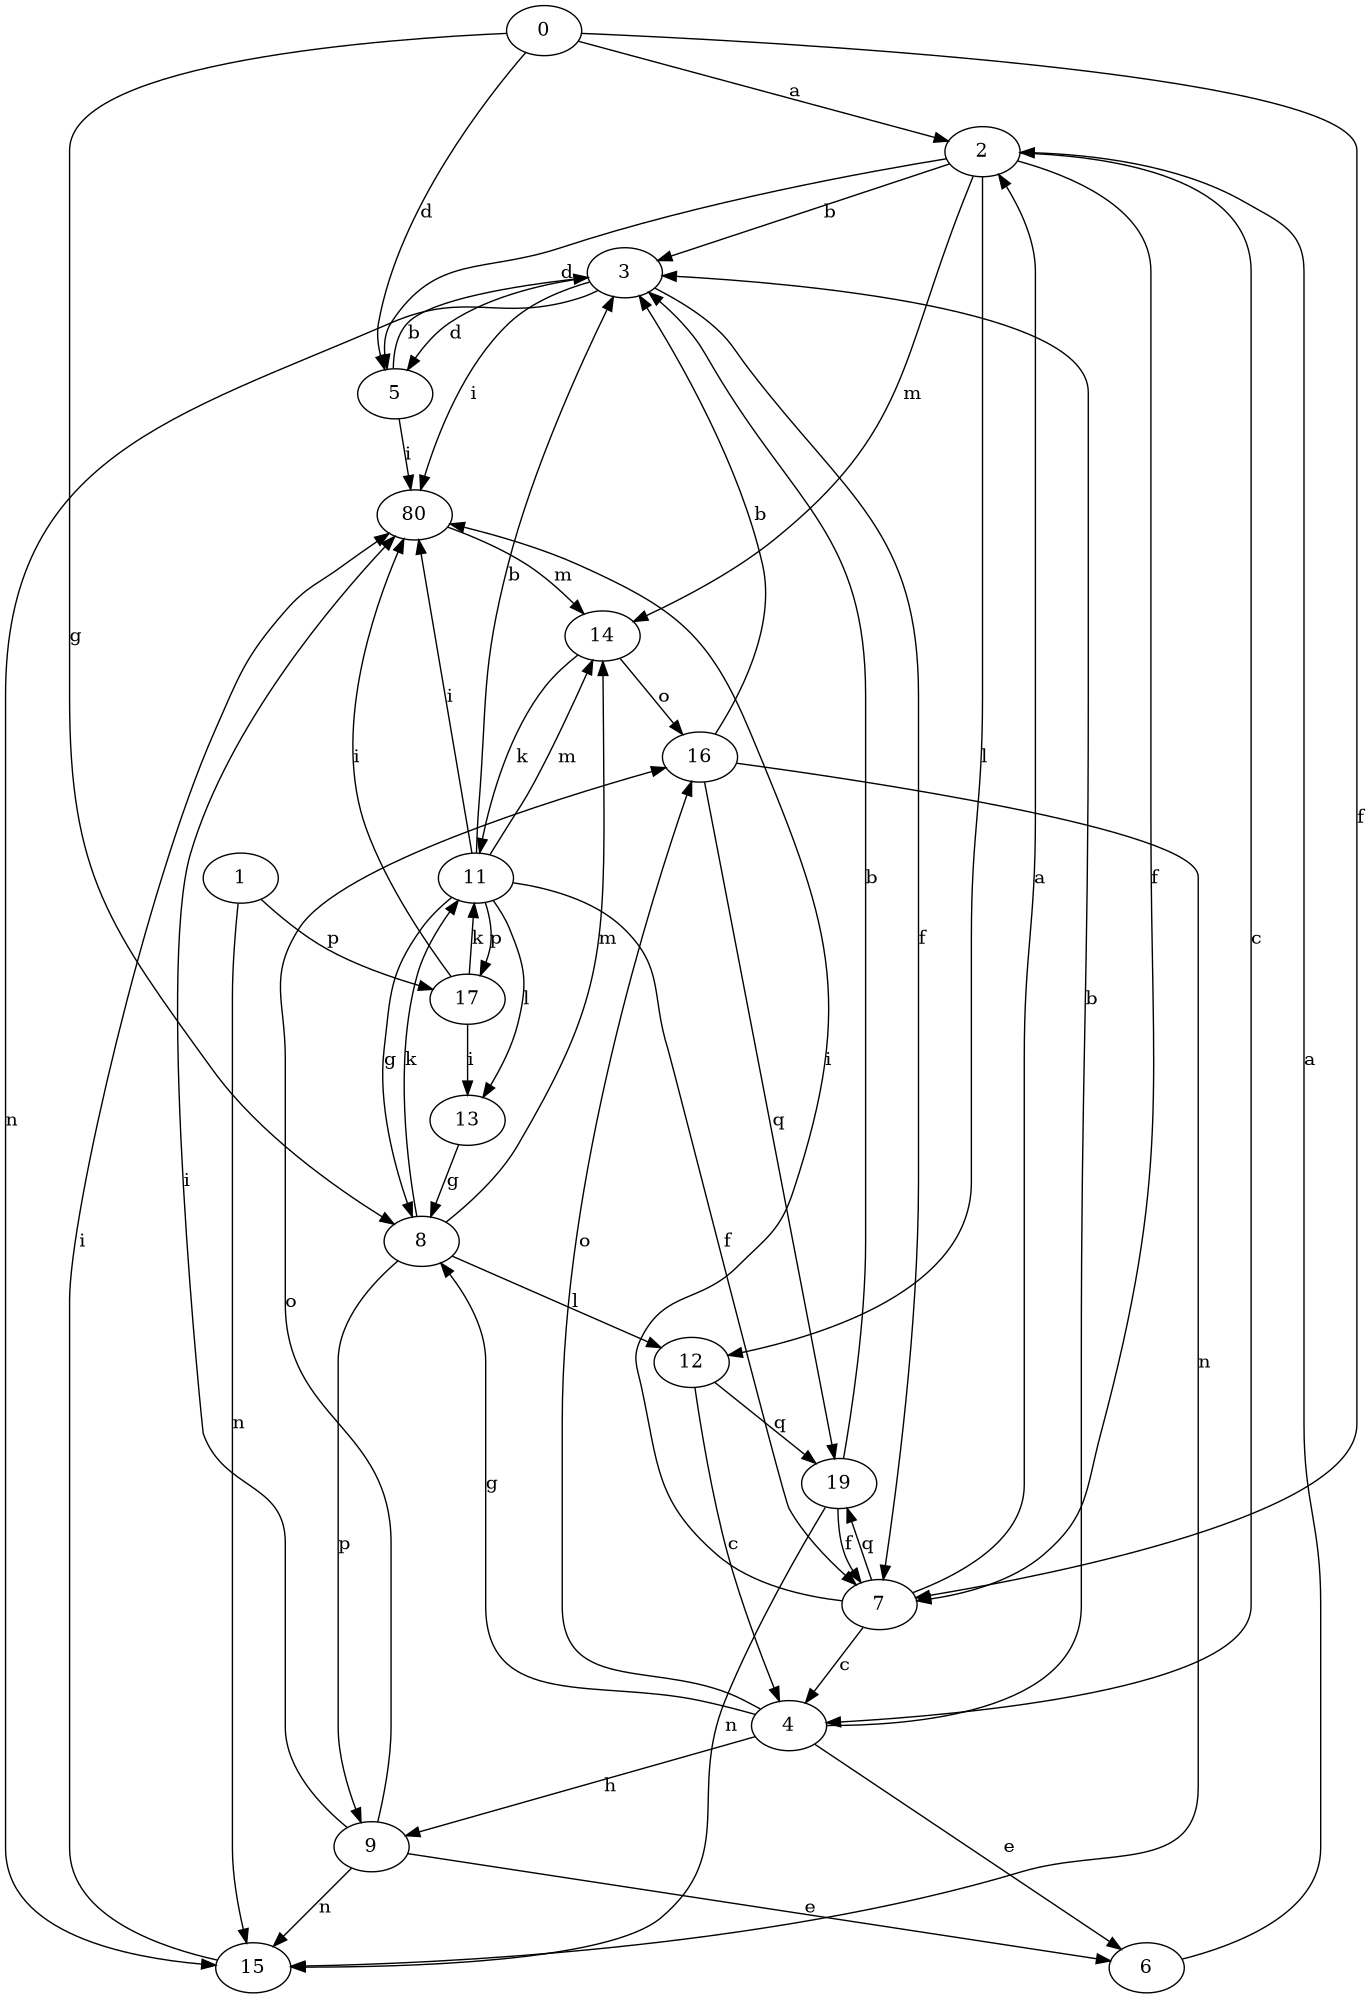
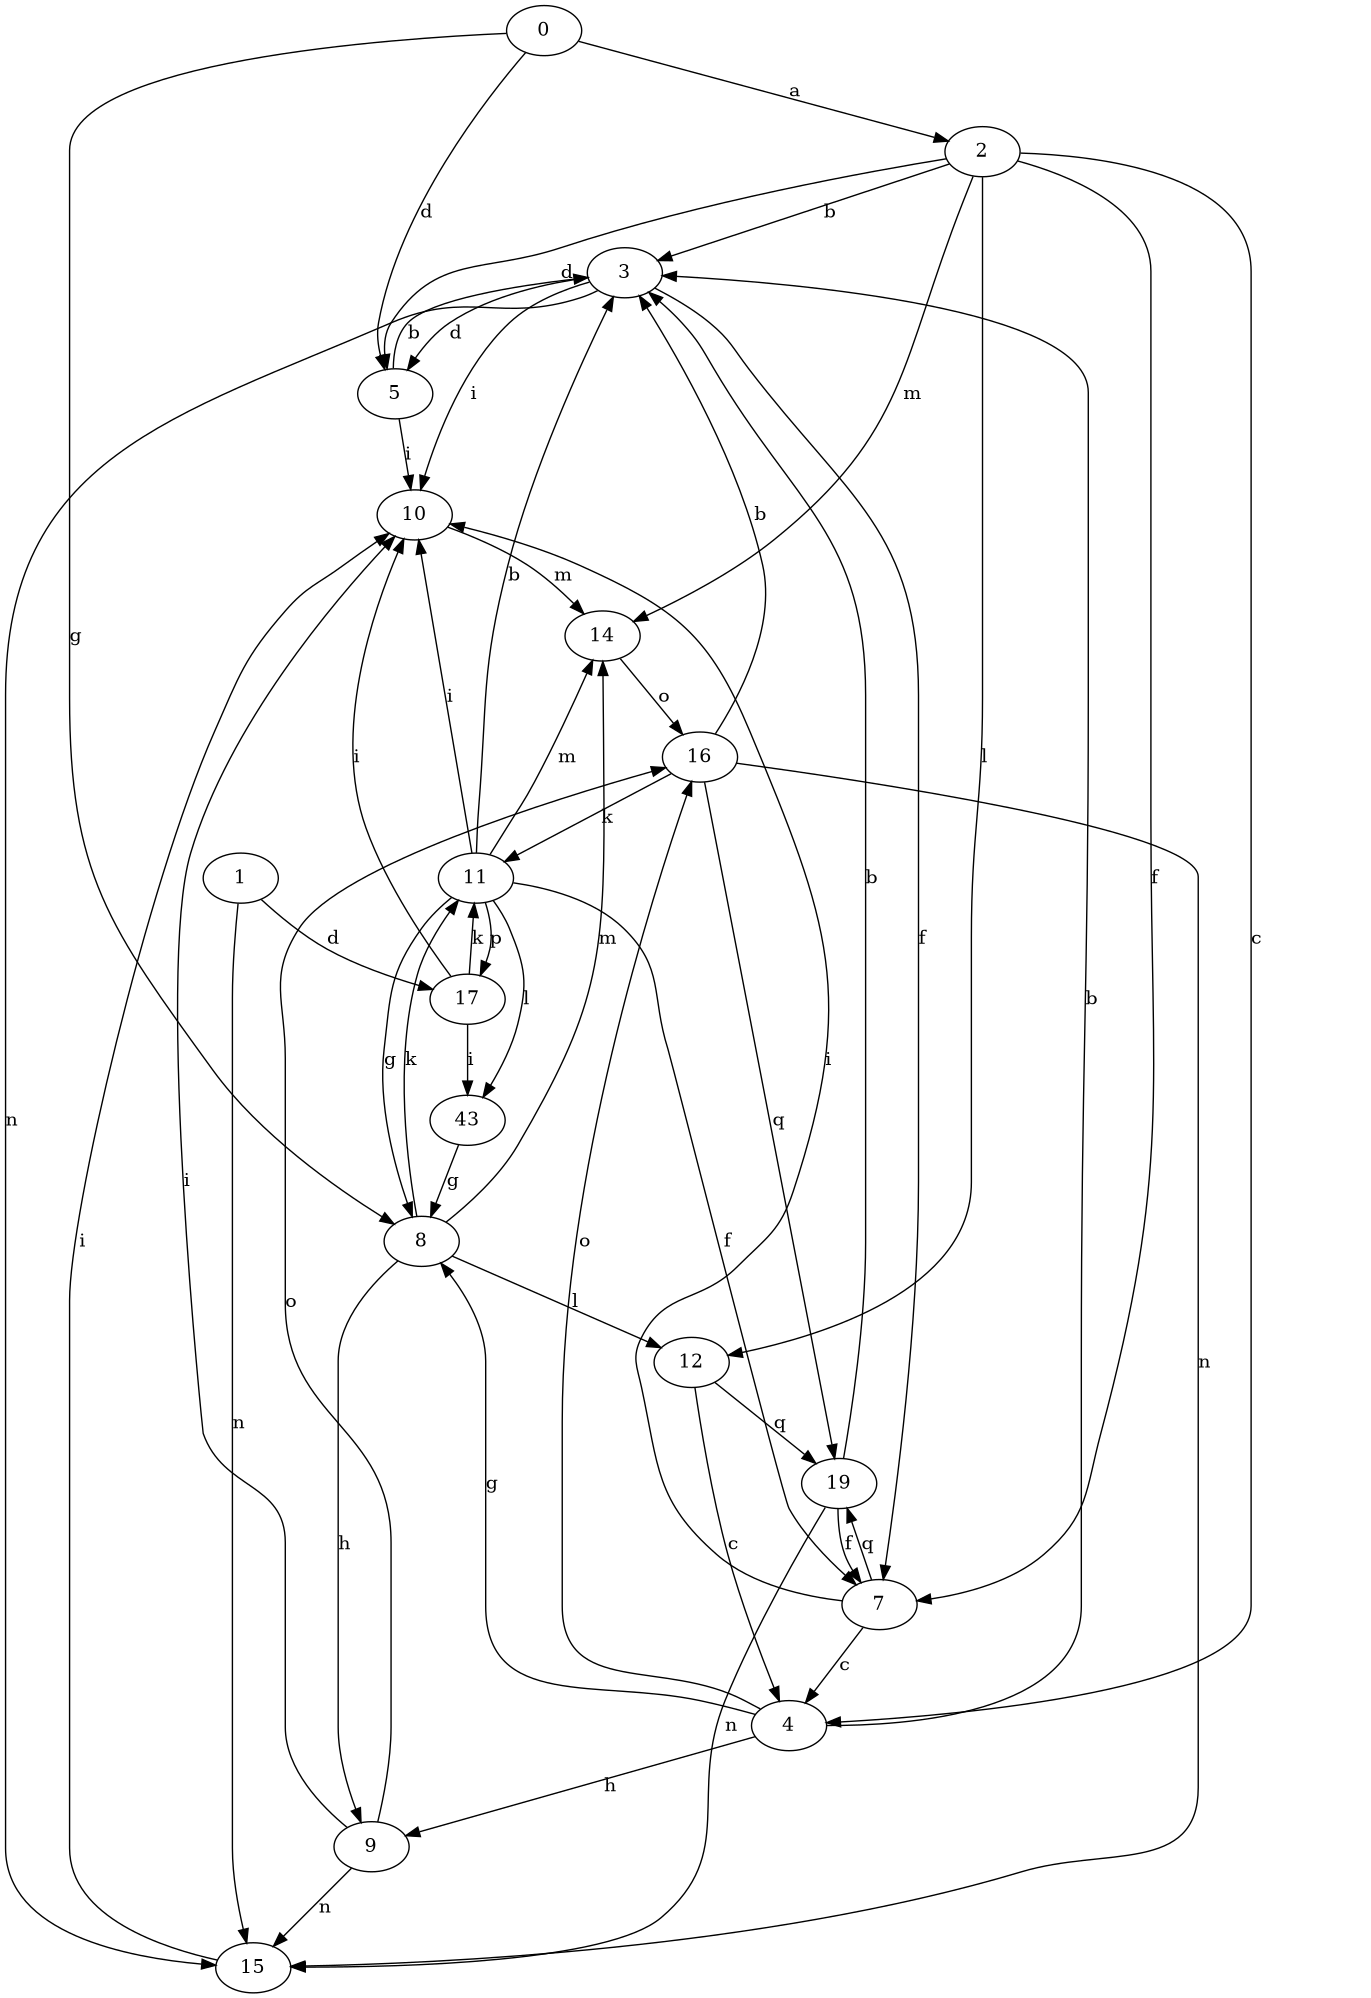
node "80": label "80" -> "10"
edge "0" -> "7": removed, label "f"
edge "14" -> "11": now "16" -> "11"
edge "7" -> "2": removed, label "a"
edge "1" -> "17": label "p" -> "d"
node "13": label "13" -> "43"
edge "8" -> "9": label "p" -> "h"
node "6": removed
